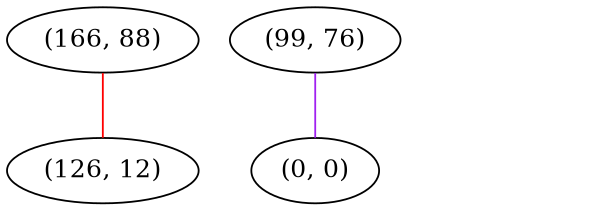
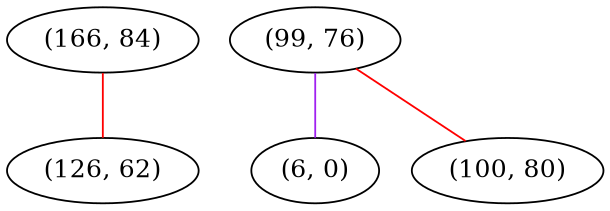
node "(166, 88)": label "(166, 88)" -> "(166, 84)"
node "(126, 12)": label "(126, 12)" -> "(126, 62)"
node "(0, 0)": label "(0, 0)" -> "(6, 0)"
node "(100, 80)": added
